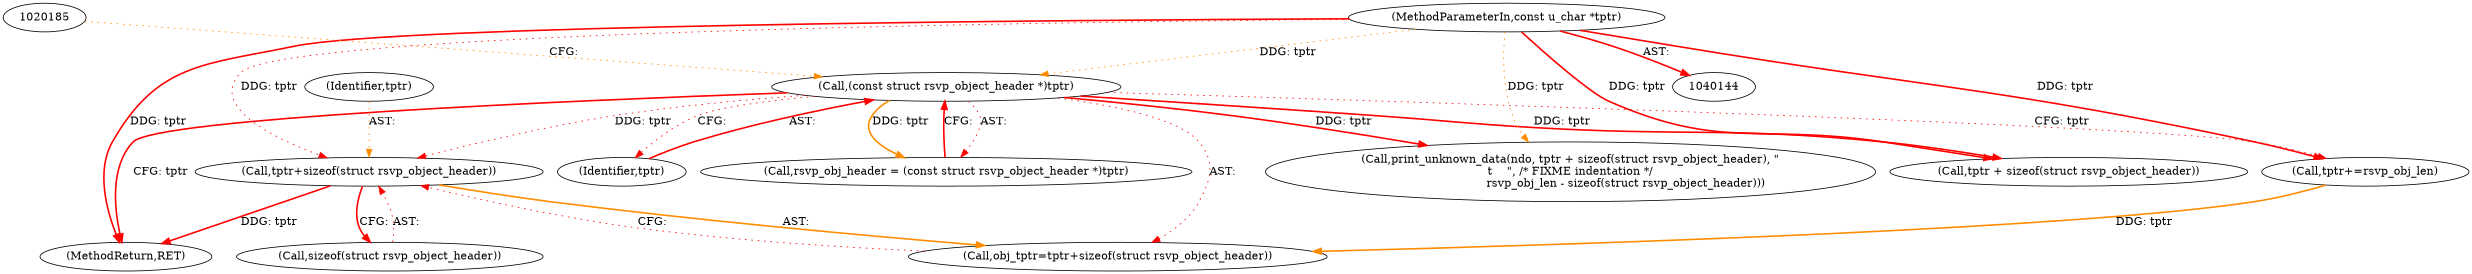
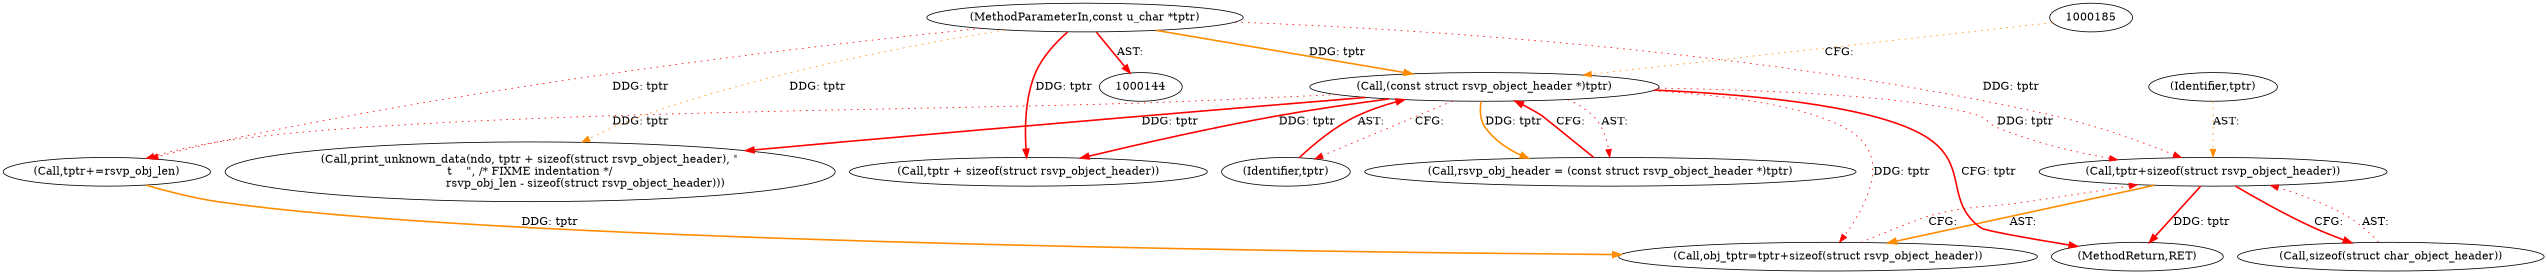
node "1020185": label "1020185" -> "1000185"
edge "(MethodParameterIn,const u_char *tptr)" -> "(MethodReturn,RET)": removed, label "DDG: tptr"
edge "(MethodParameterIn,const u_char *tptr)" -> "(Call,(const struct rsvp_object_header *)tptr)": style dotted -> bold
node "1040144": label "1040144" -> "1000144"
edge "(MethodParameterIn,const u_char *tptr)" -> "(Call,tptr+=rsvp_obj_len)": style bold -> dotted
edge "(Call,(const struct rsvp_object_header *)tptr)" -> "(Call,tptr+=rsvp_obj_len)": label "CFG: tptr" -> "DDG: tptr"
edge "(Call,(const struct rsvp_object_header *)tptr)" -> "(Call,obj_tptr=tptr+sizeof(struct rsvp_object_header))": label "AST: " -> "DDG: tptr"
node "(Call,sizeof(struct rsvp_object_header))": label "(Call,sizeof(struct rsvp_object_header))" -> "(Call,sizeof(struct char_object_header))"
